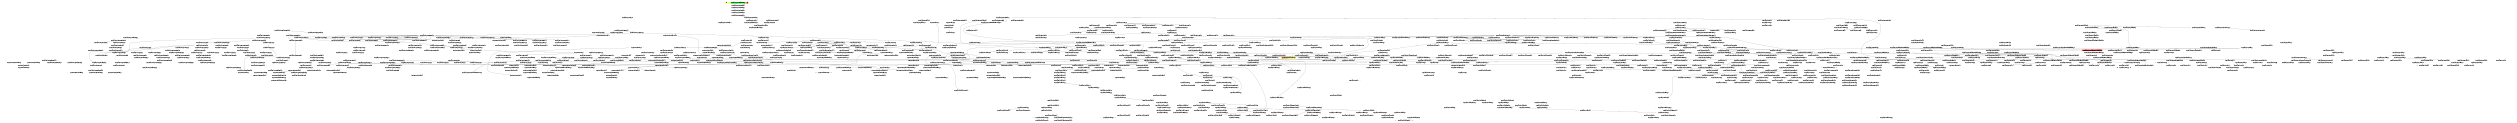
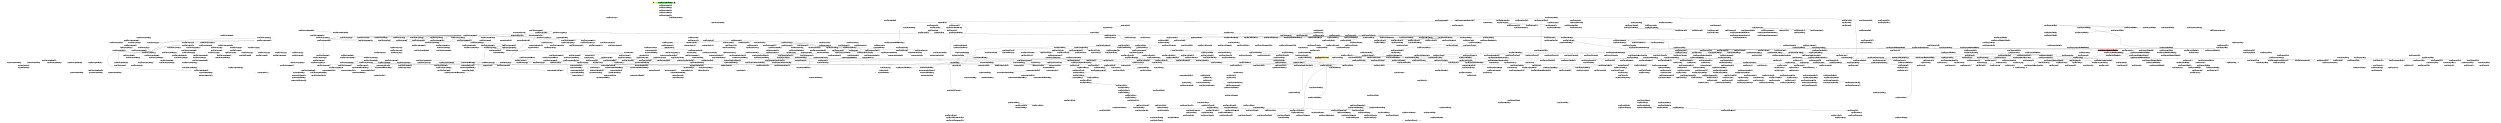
node "com.google.javascript.jscomp.LineNumberCheck#40": removed
node "com.google.javascript.jscomp.parsing.IRFactory#1508": added
